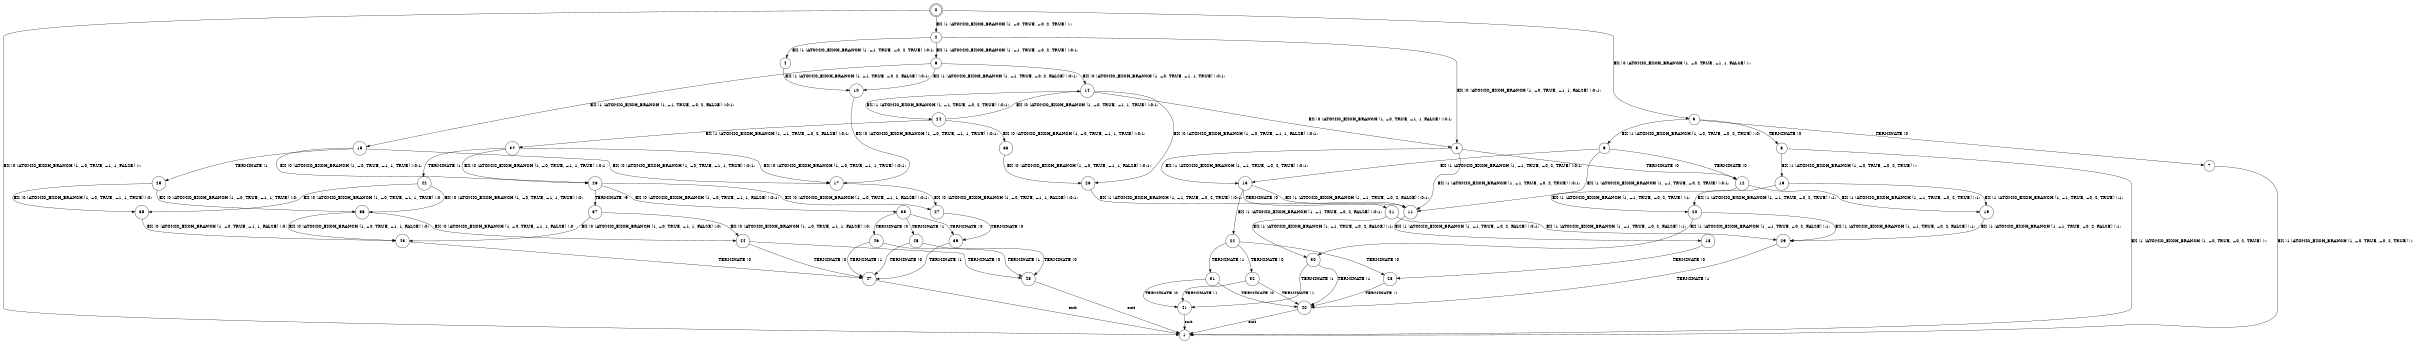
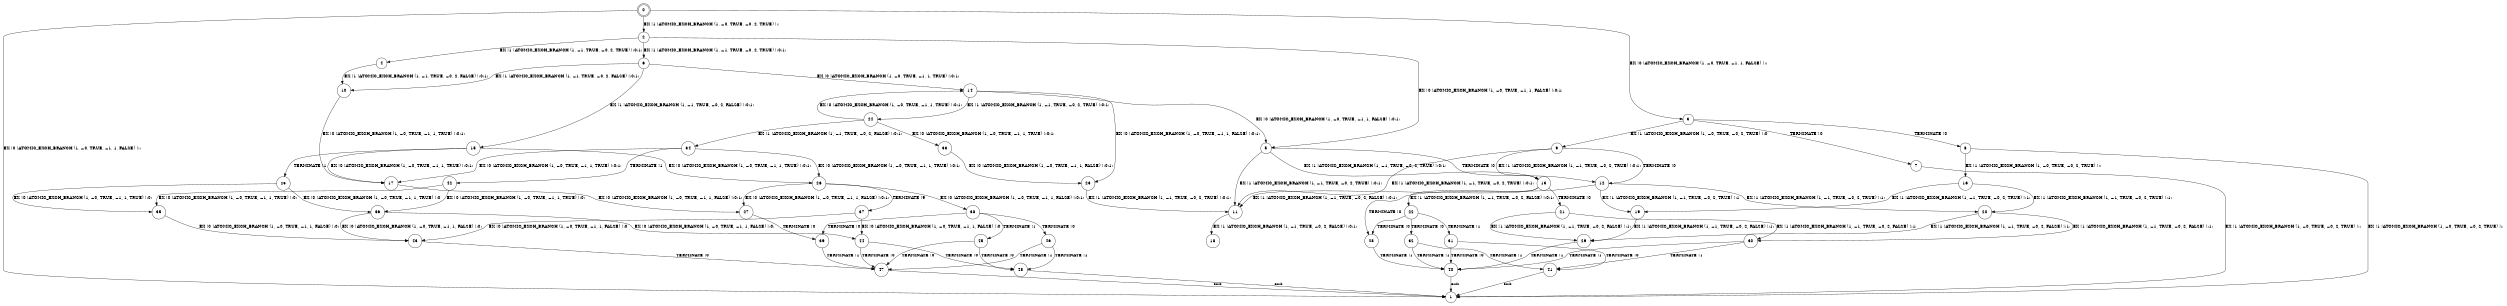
edge "18" -> "28": now "12" -> "28"
